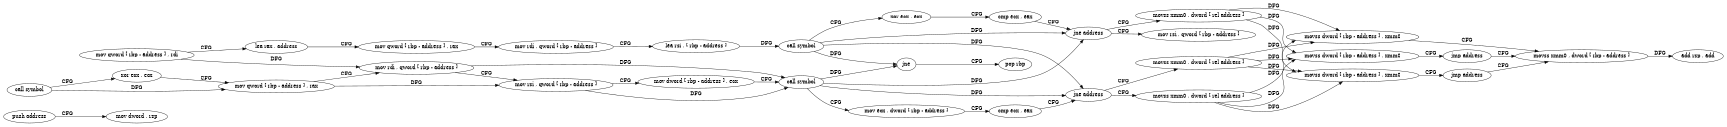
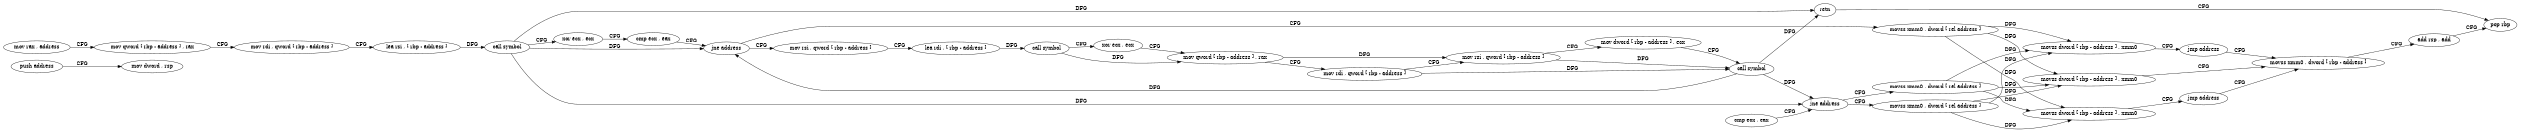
edge "add rsp , add" -> "pop rbp": added, label "CFG"
node "lea rax , address": label "lea rax , address" -> "mov rax , address"
node "lea rdi , [ rbp - address ]": added
edge "movss xmm0 , dword [ rbp - address ]" -> "add rsp , add": label "DFG" -> "CFG"
node "mov qword [ rbp - address ] , rdi": removed
node "jne": label "jne" -> "retn"
node "mov ecx , dword [ rbp - address ]": removed
